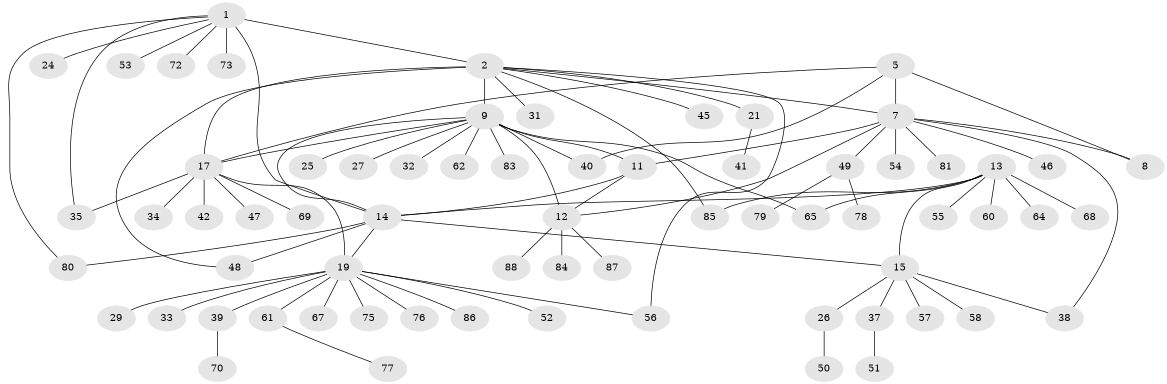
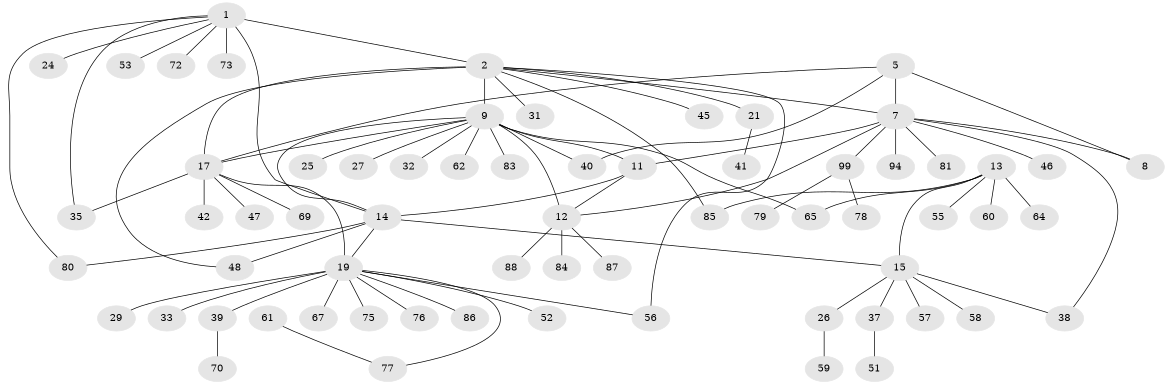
node "49": label "49" -> "99"
node "54": label "54" -> "94"
edge "13" -- "14": removed
node "34": removed
node "68": removed
edge "19" -- "61": now "19" -- "77"
node "50": label "50" -> "59"
